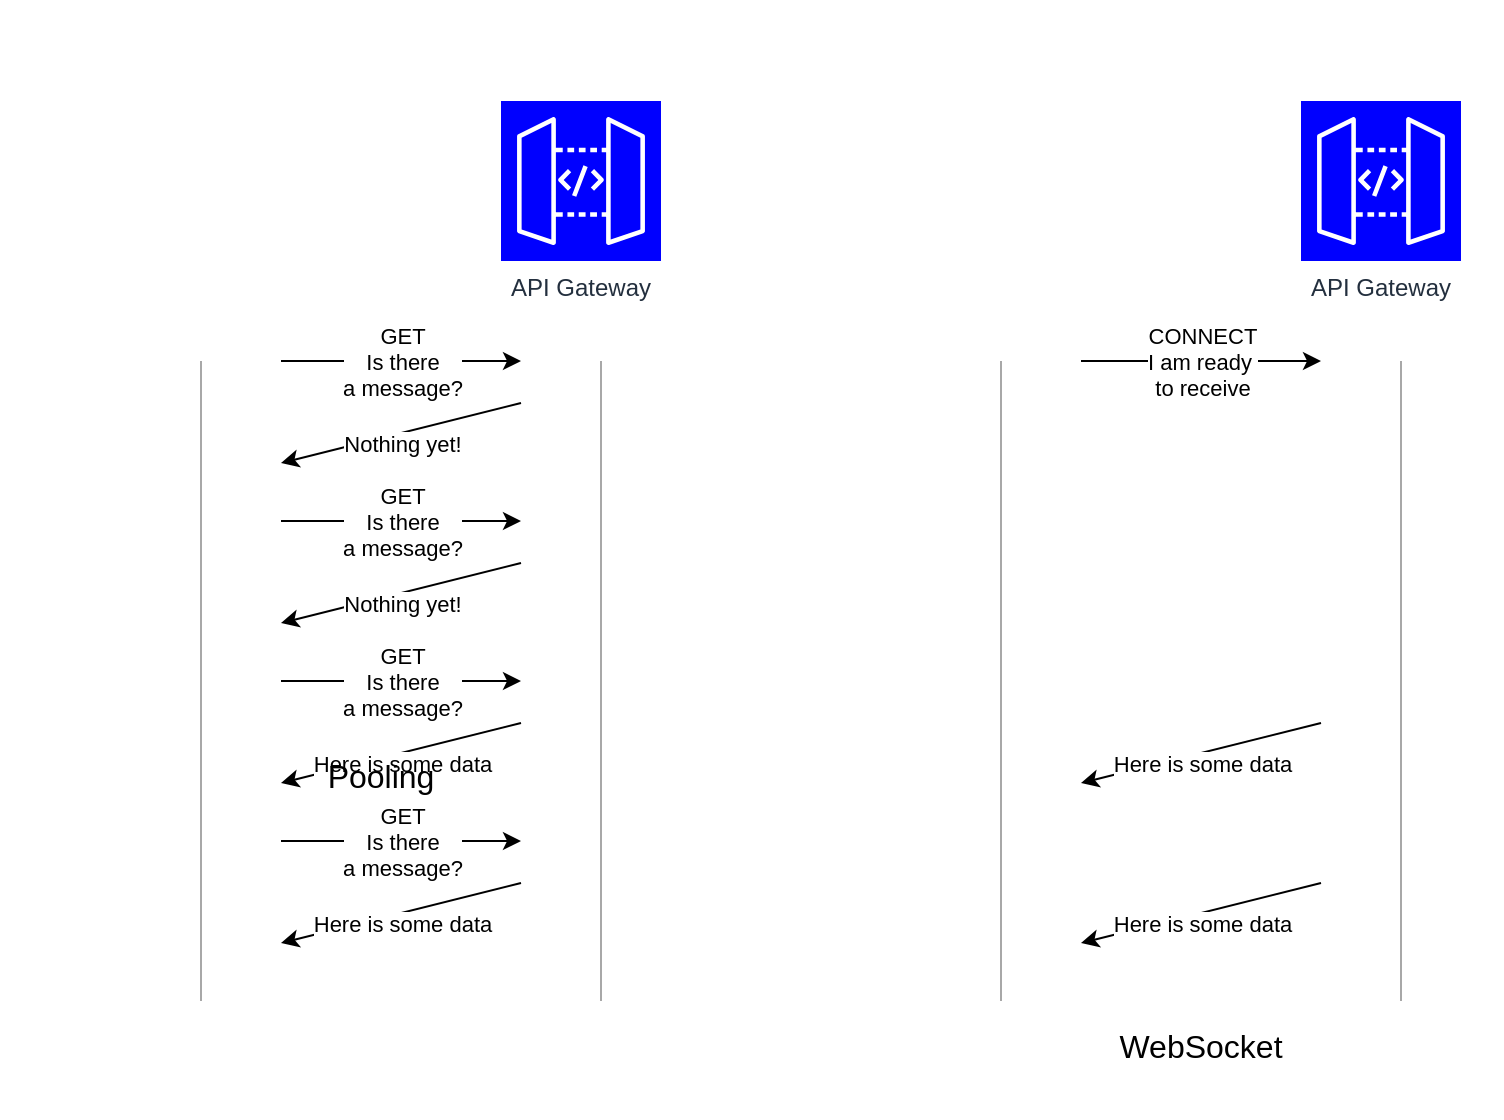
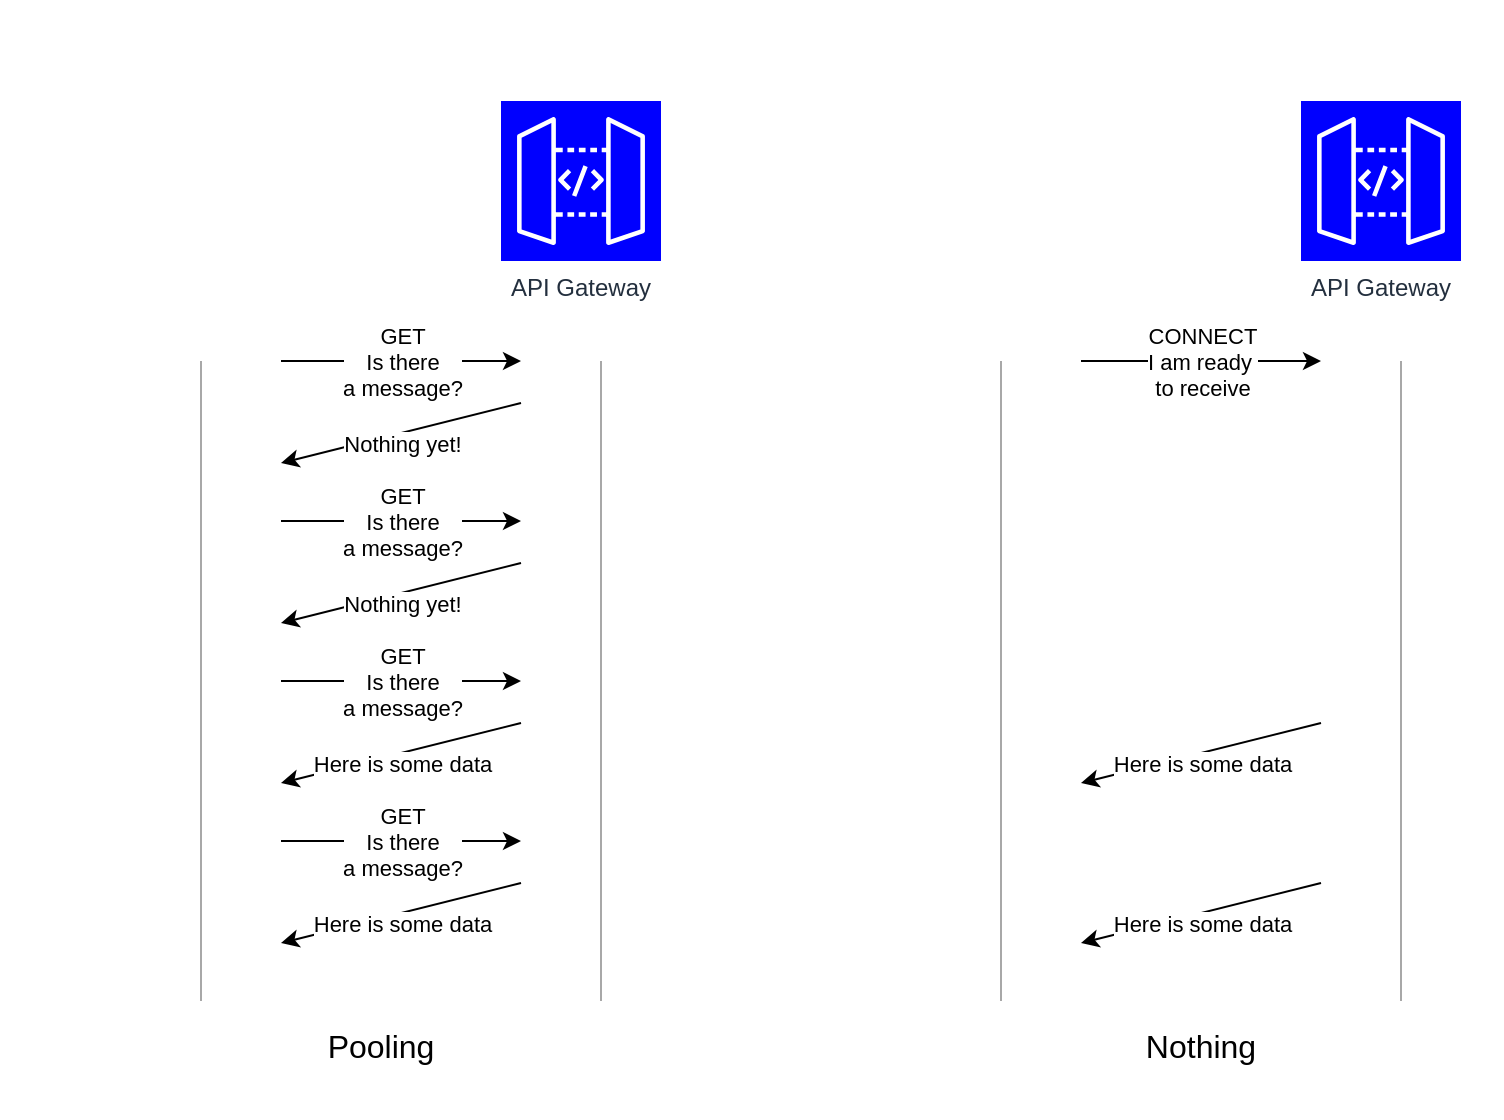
node "Pooling": moved (381, 777) -> (381, 1047)
node "WebSocket": label "WebSocket" -> "Nothing"
